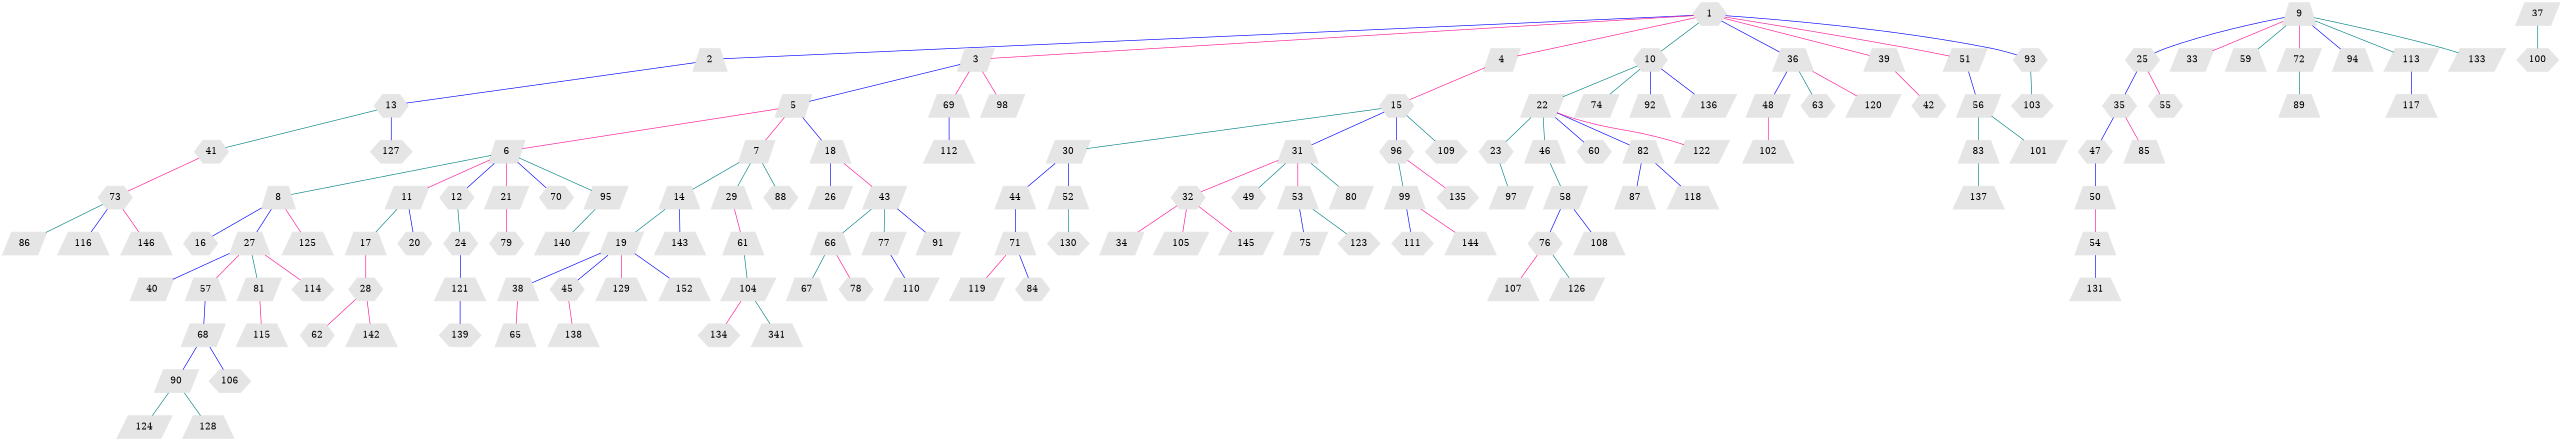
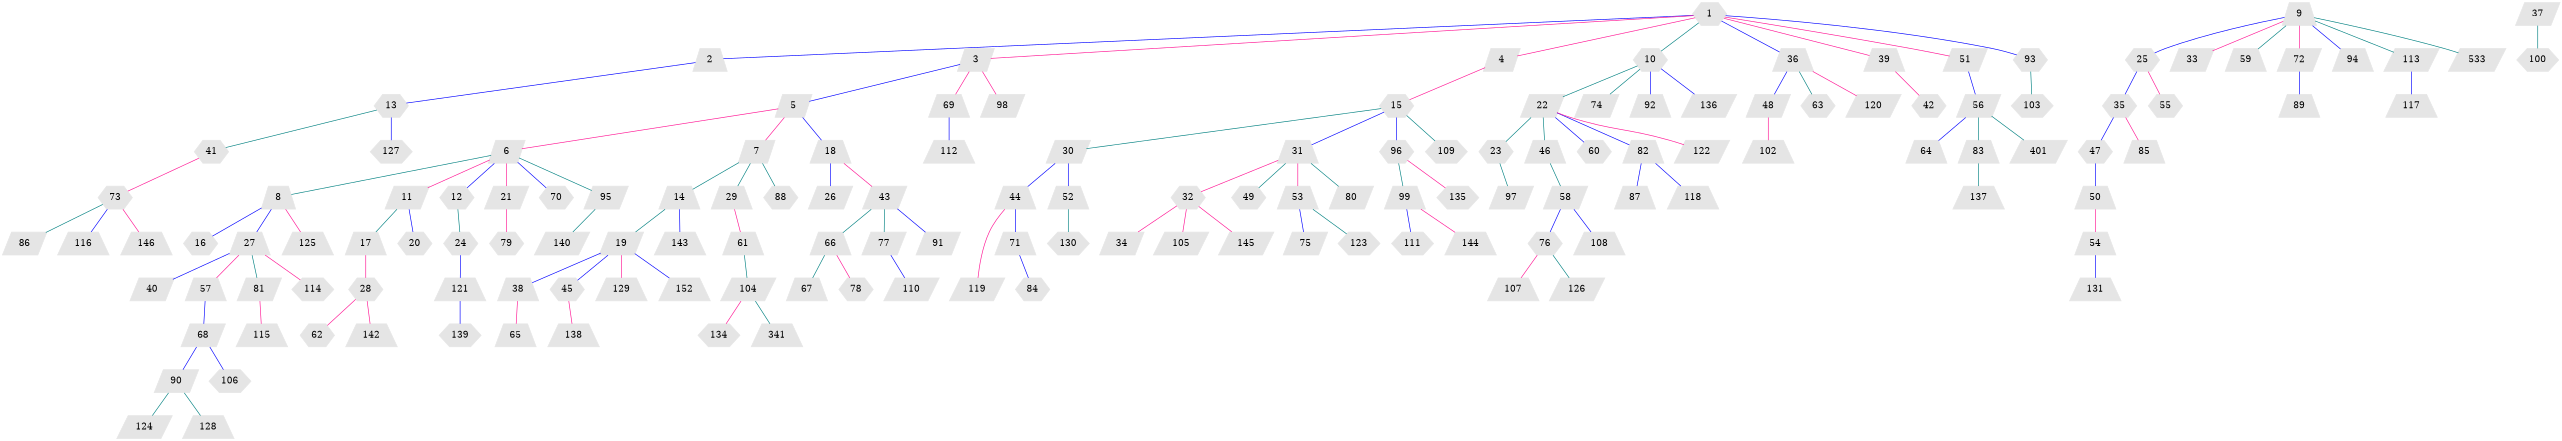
node "133": label "133" -> "533"
edge "72" -- "89": color teal -> blue
node "64": added
node "101": label "101" -> "401"
edge "71" -- "119": now "44" -- "119"
